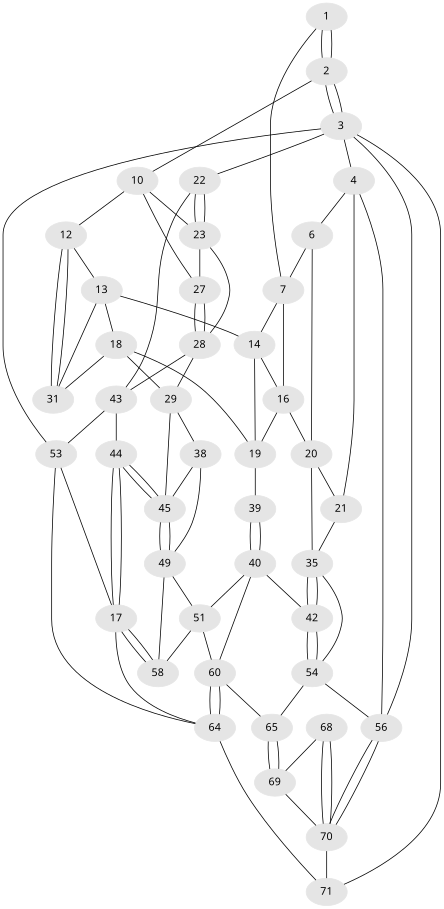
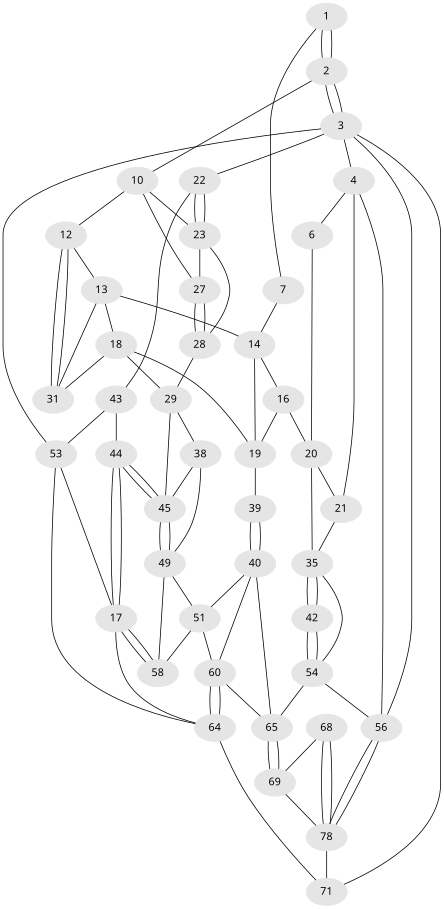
edge "6" -- "7": removed
edge "7" -- "16": removed
edge "28" -- "43": removed
edge "40" -- "42": now "40" -- "65"
node "70": label "70" -> "78"
